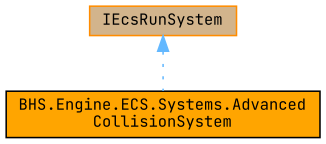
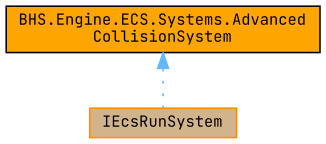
edge "BHS.Engine.ECS.Systems.Advanced CollisionSystem" -> "IEcsRunSystem": reversed
